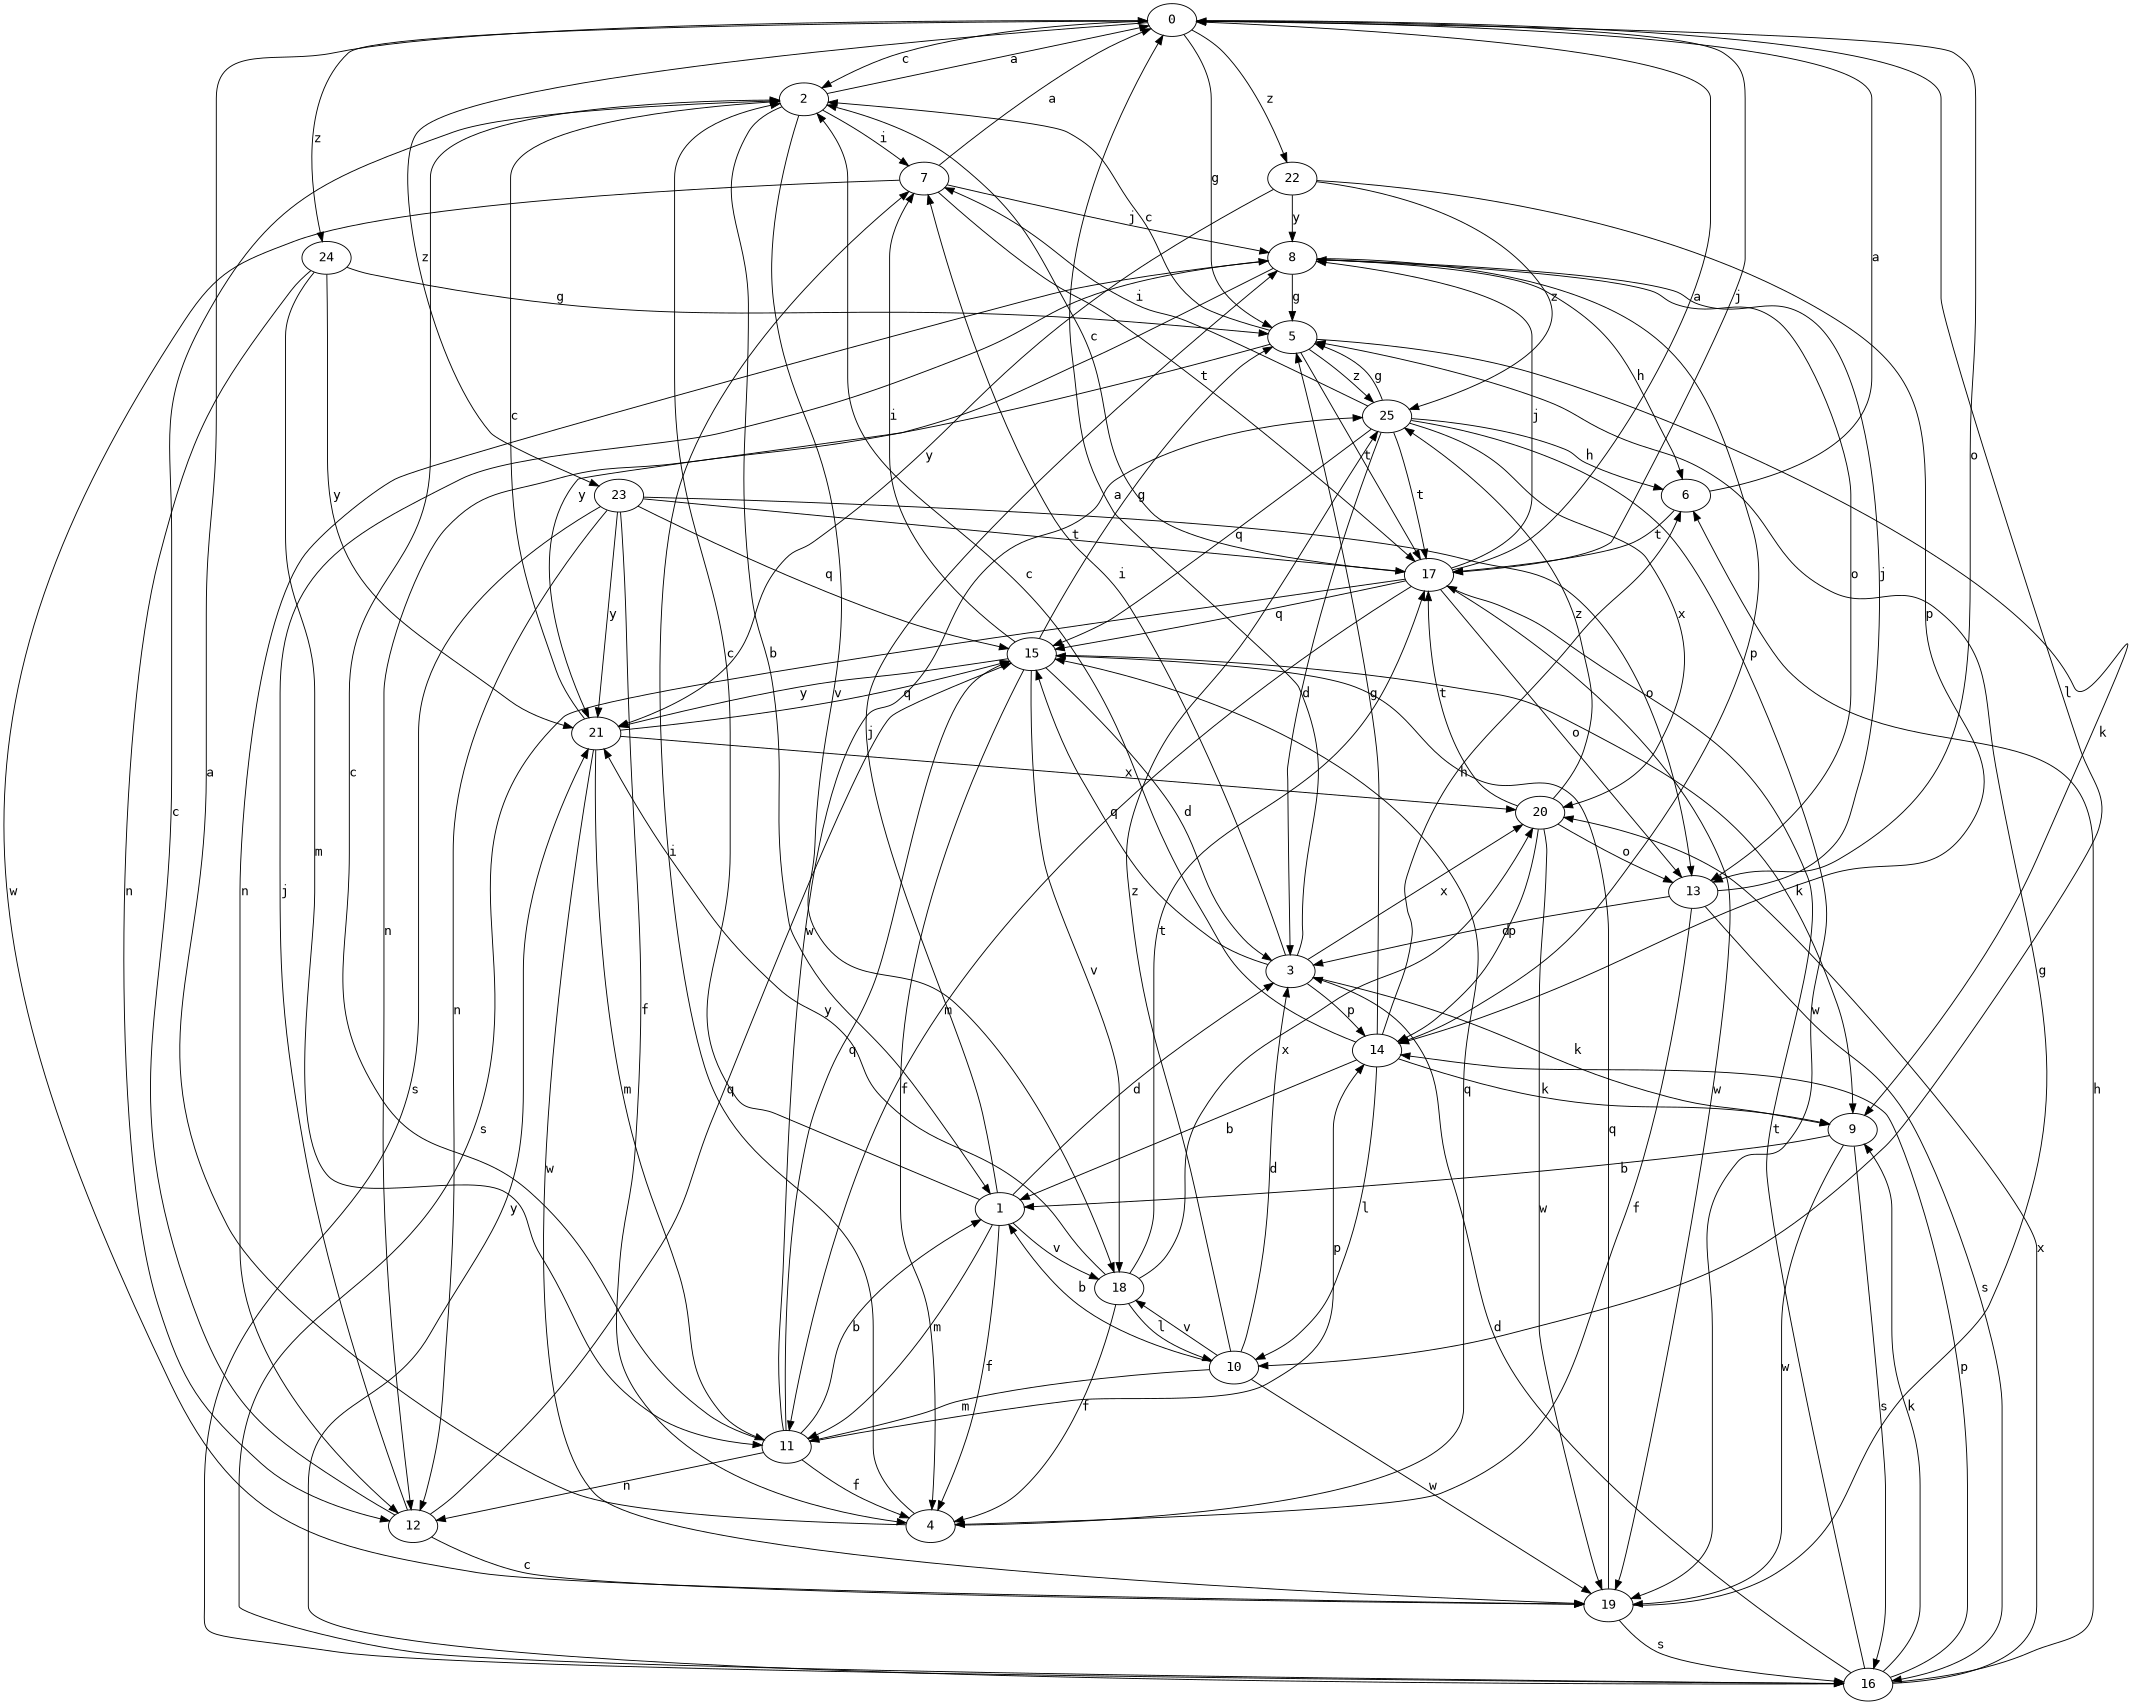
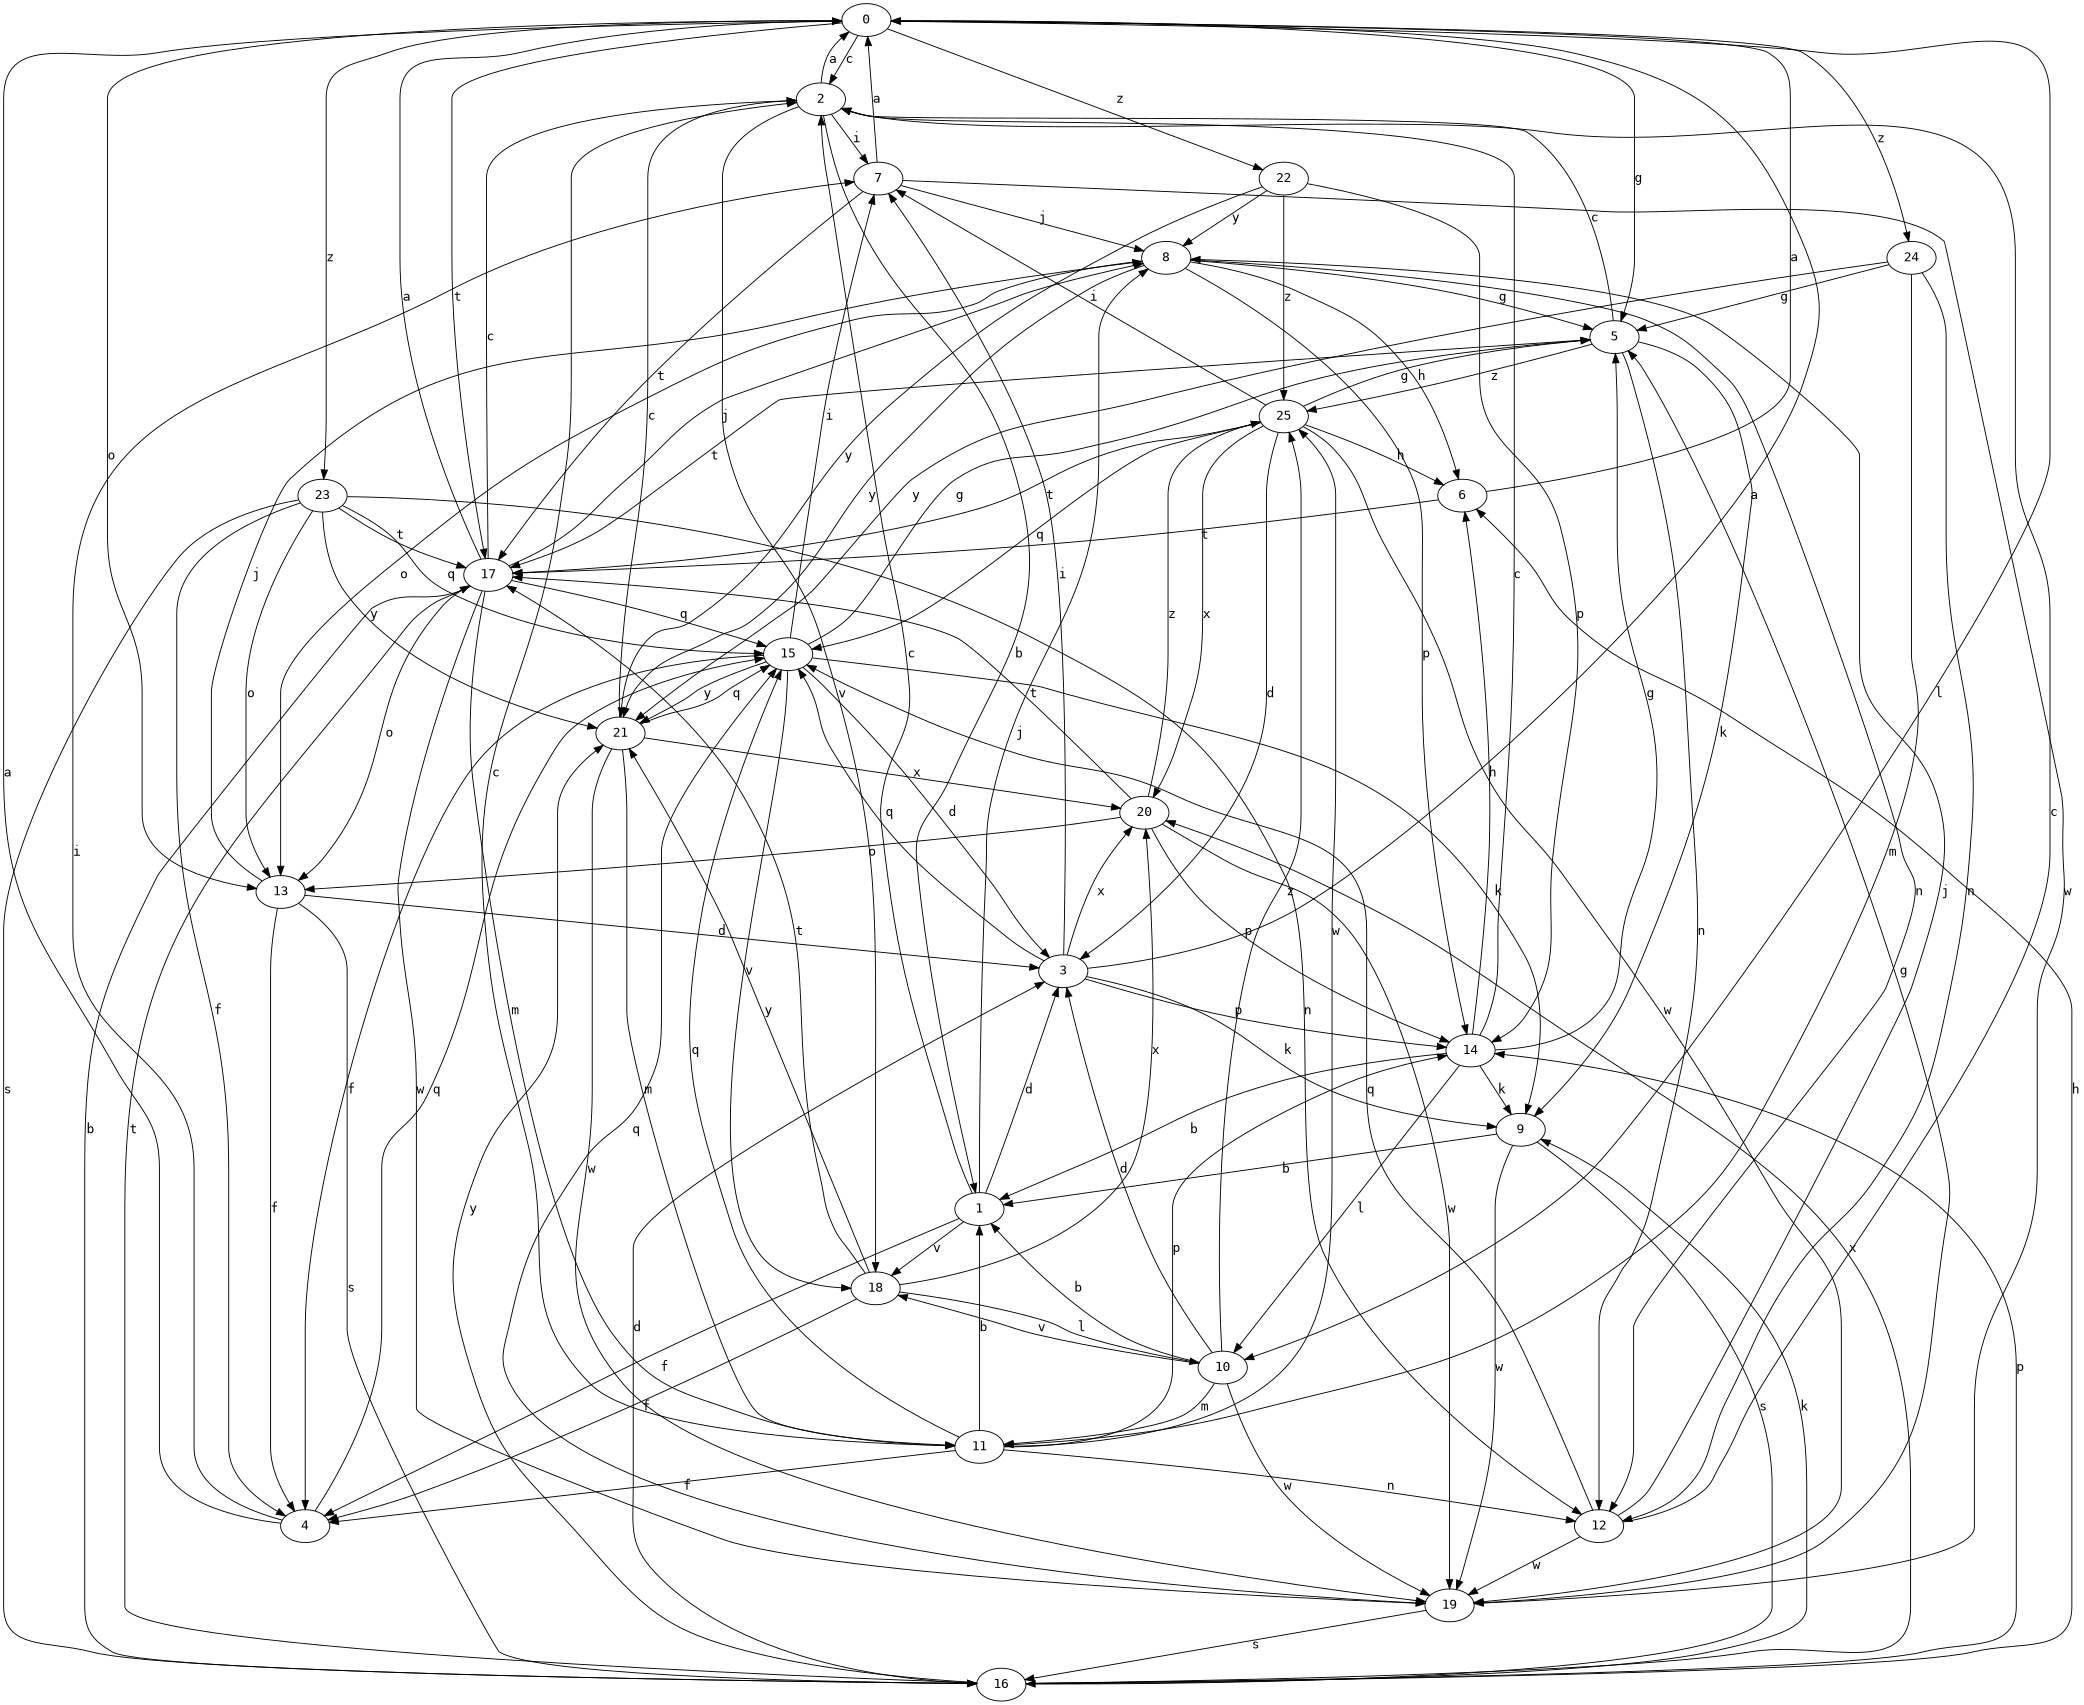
edge "0" -> "17": label "j" -> "t"
edge "17" -> "16": label "s" -> "b"
edge "1" -> "11": removed, label "m"
edge "12" -> "19": label "c" -> "w"
